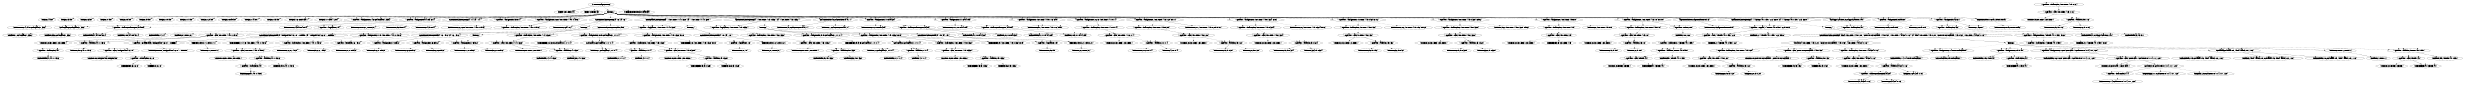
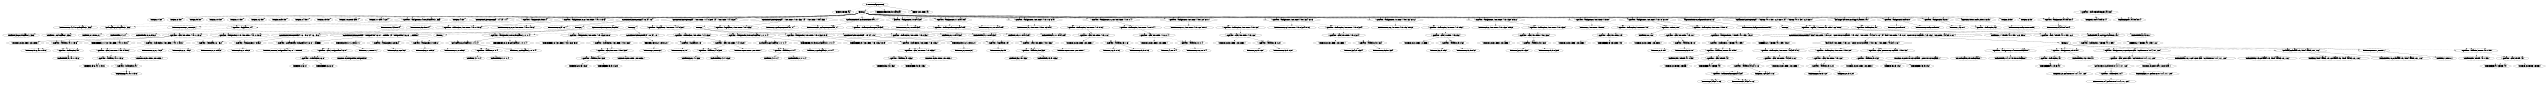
edge "(<operator>.assignment,*(_DWORD *)(v5 + 16) = a1)" -> "(LITERAL,105,v11 = a1[105])": now "(<operator>.assignment,*(_DWORD *)(v5 + 16) = a1)" -> "(<operator>.indirection,*(_DWORD *)(v5 + 16))"
edge "(<operator>.assignment,a1[188] = v4)" -> "(<operator>.indirectIndexAccess,a1[188])": reversed
edge "(<operator>.assignment,v6 = 512)" -> "(IDENTIFIER,v6,v6 = 512)": now "(IDENTIFIER,v5,v5 = v4)" -> "(IDENTIFIER,v6,v6 = 512)"
